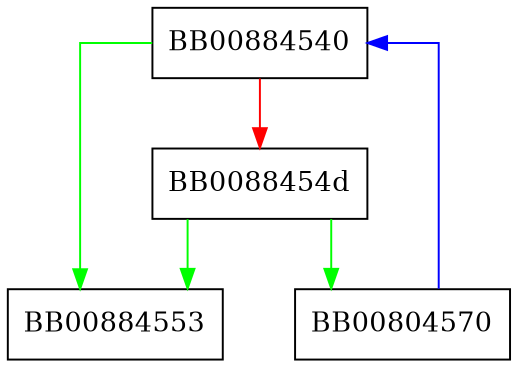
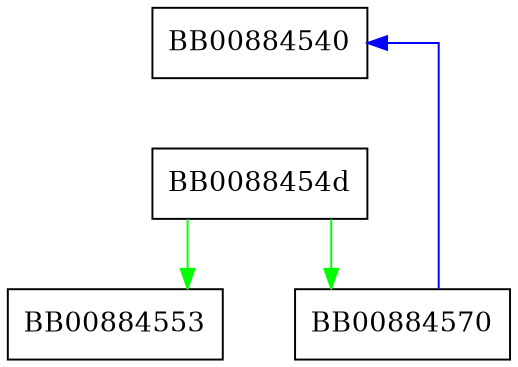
edge "BB00884540" -> "BB0088454d": removed
edge "BB00884540" -> "BB00884553": removed
node "BB00804570": label "BB00804570" -> "BB00884570"
